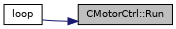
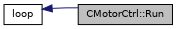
edge "loop" -> "CMotorCtrl::Run": reversed
